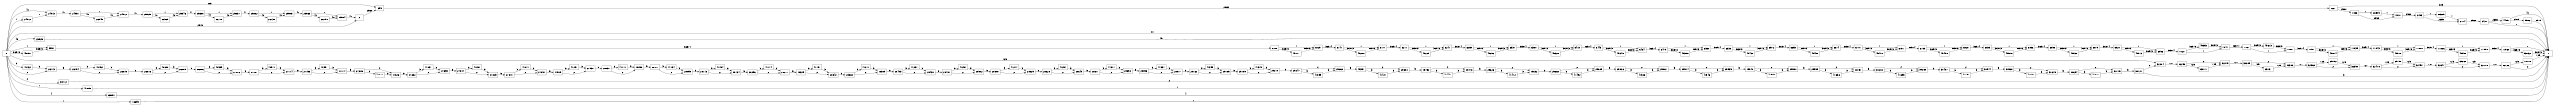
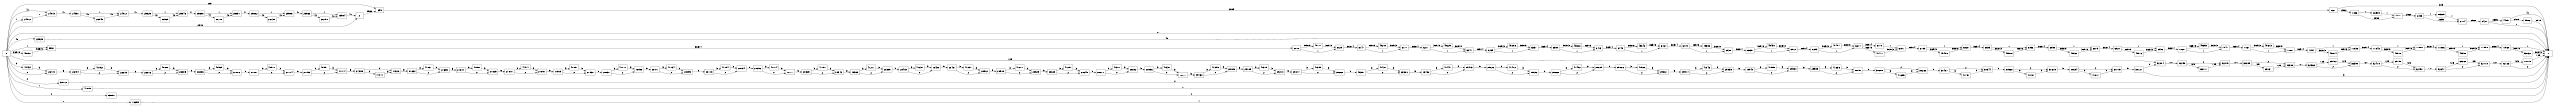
edge "6770" -> "49470": now "6674" -> "49470"
